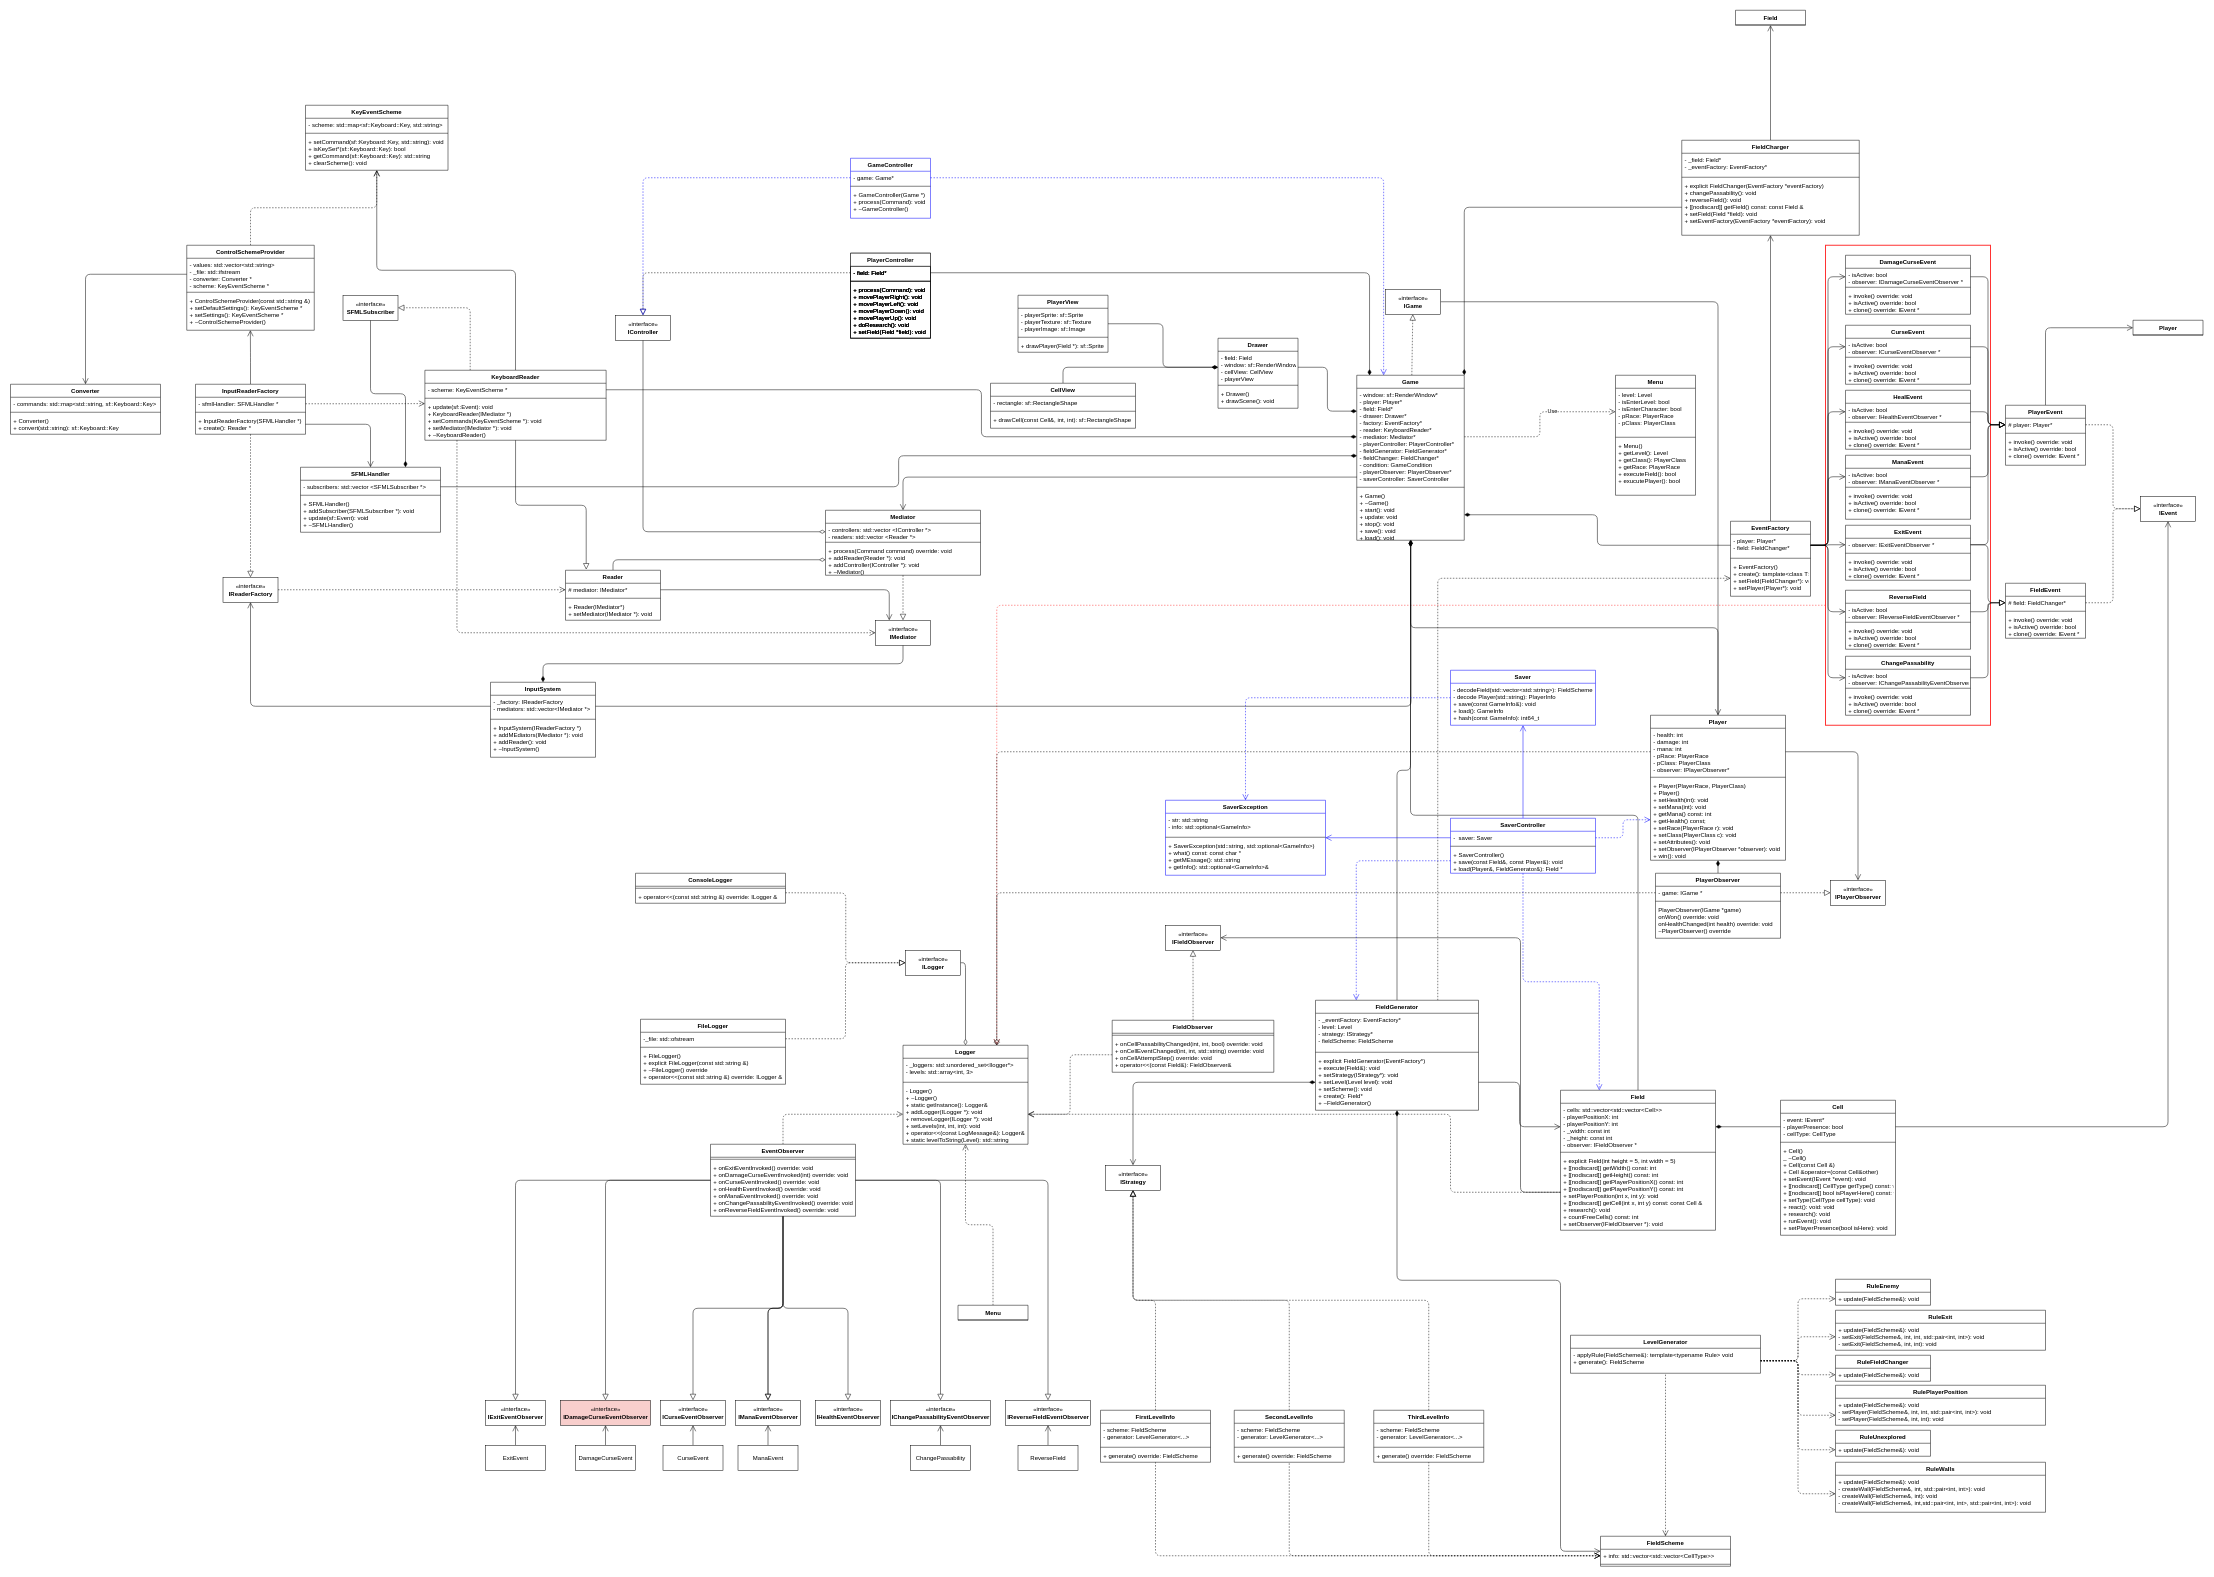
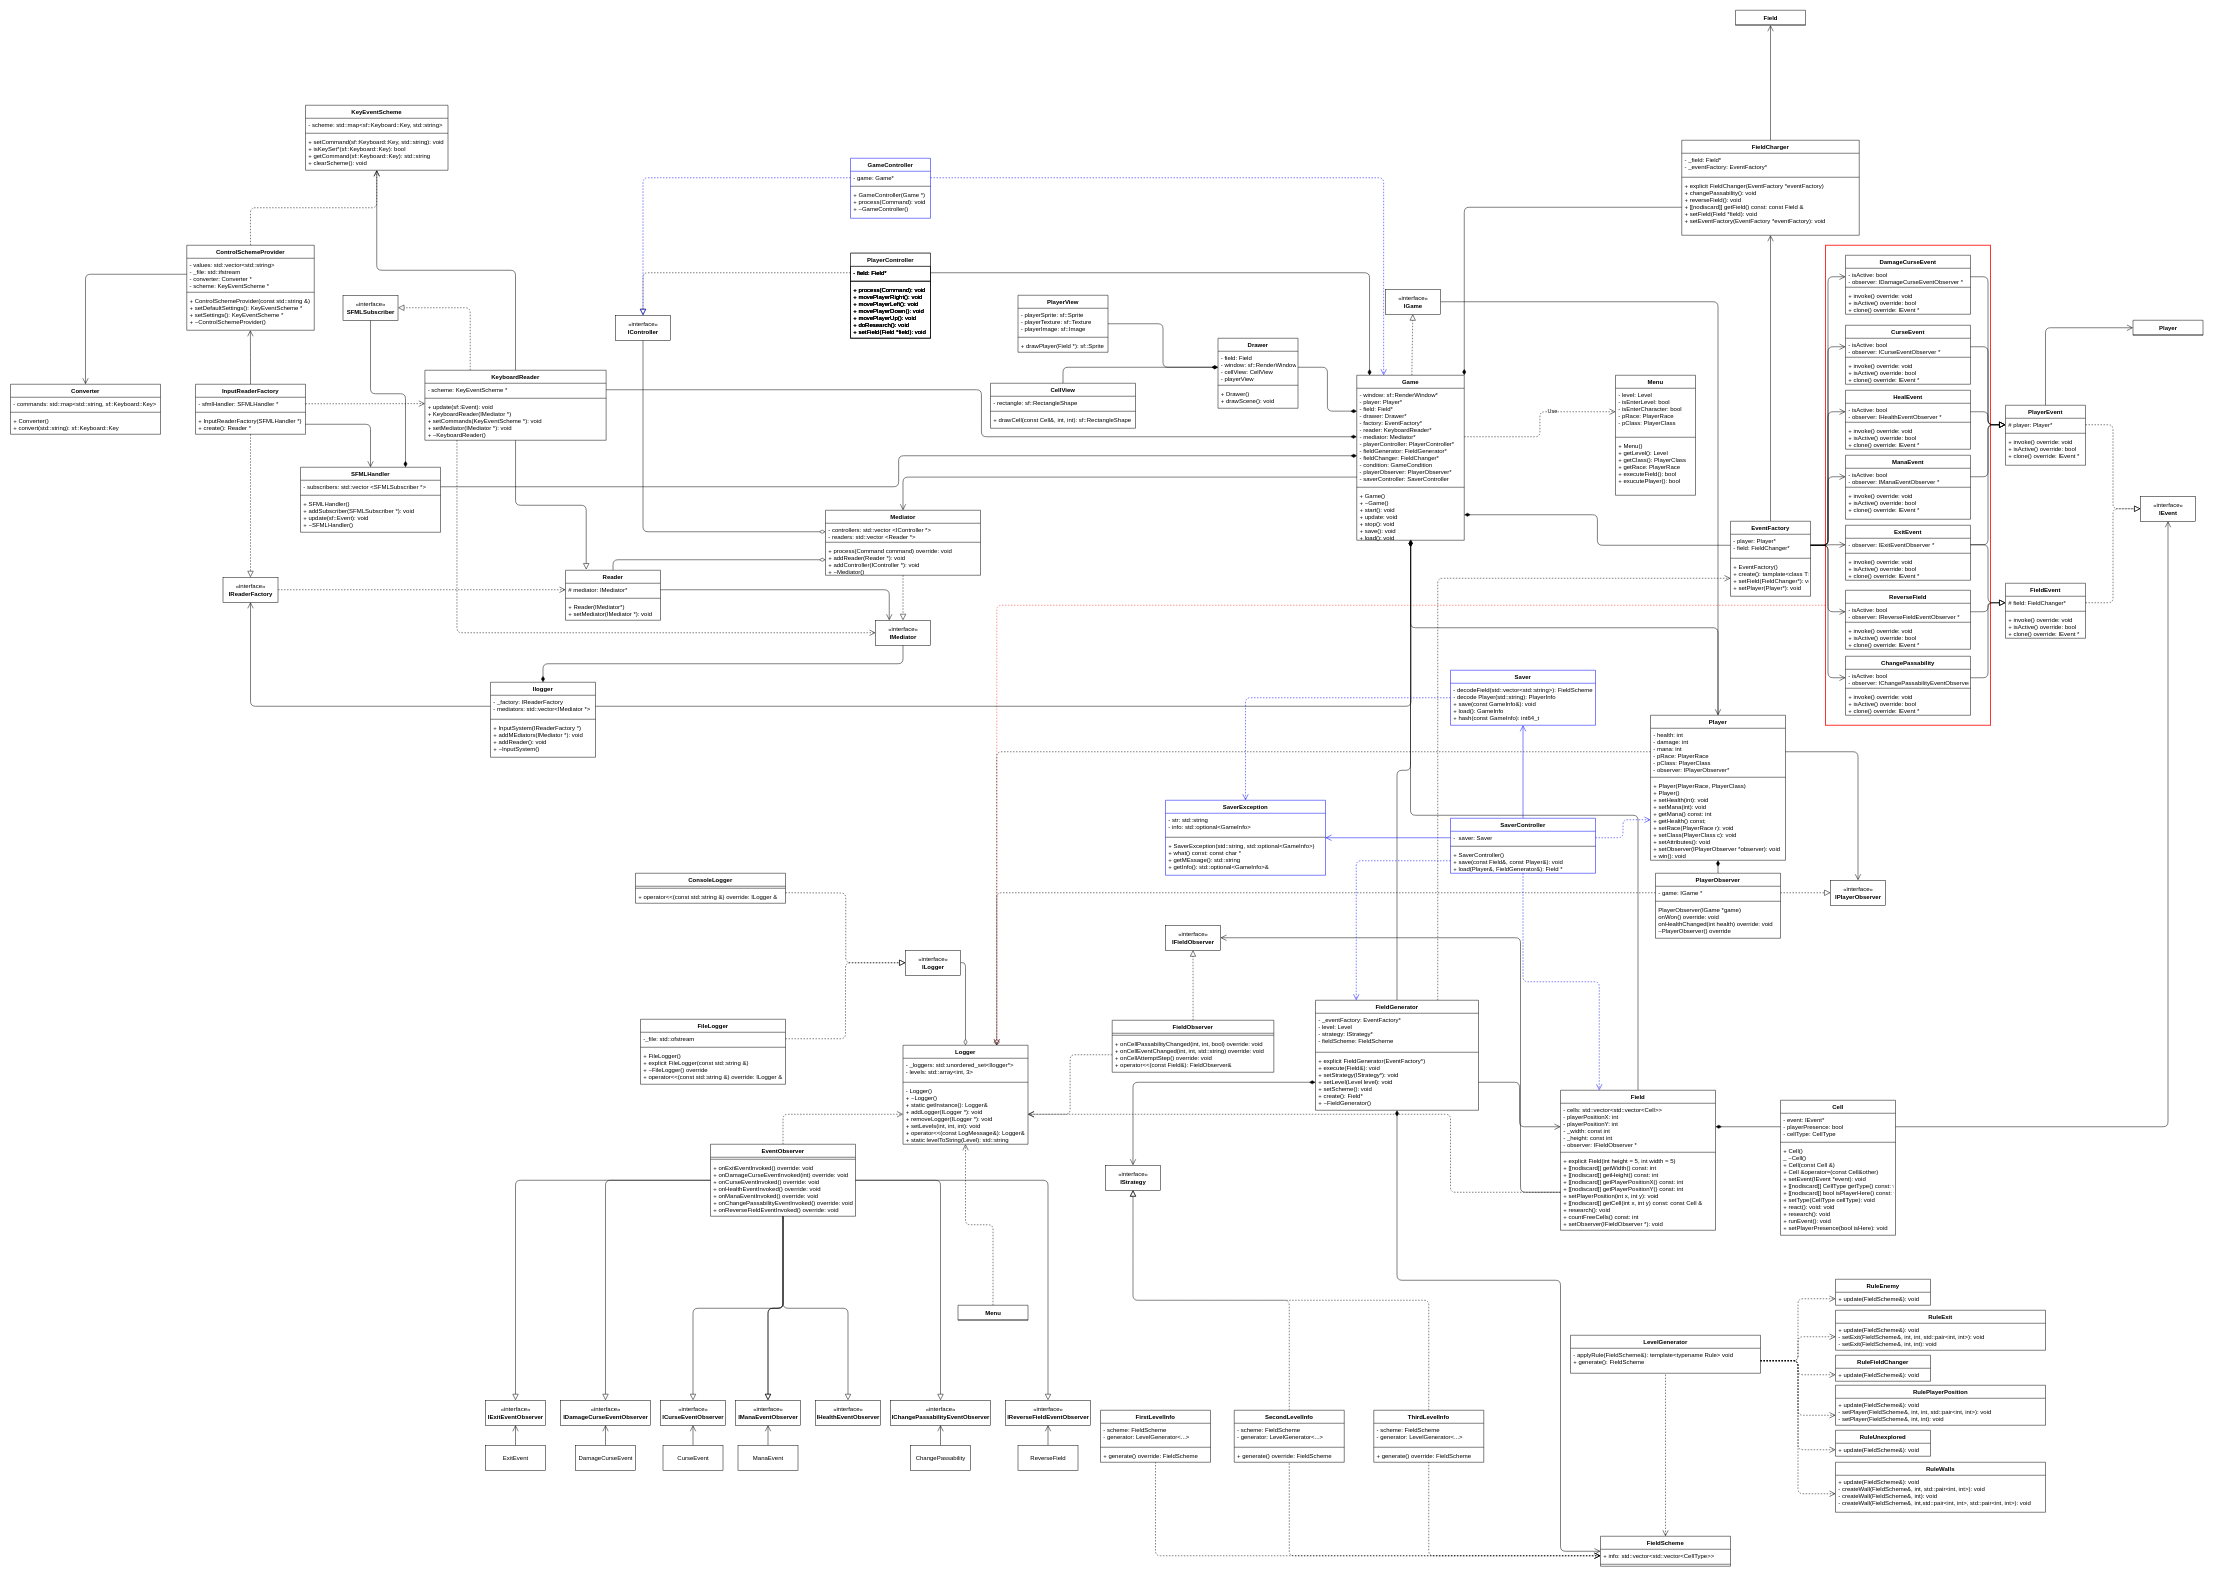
node "InputSystem": label "InputSystem" -> "Ilogger"
edge "FirstLevelInfo" -> "«interface» IStrategy": removed
node "«interface» IDamageCurseEventObserver": fillcolor #f8cecc -> #ffffff
